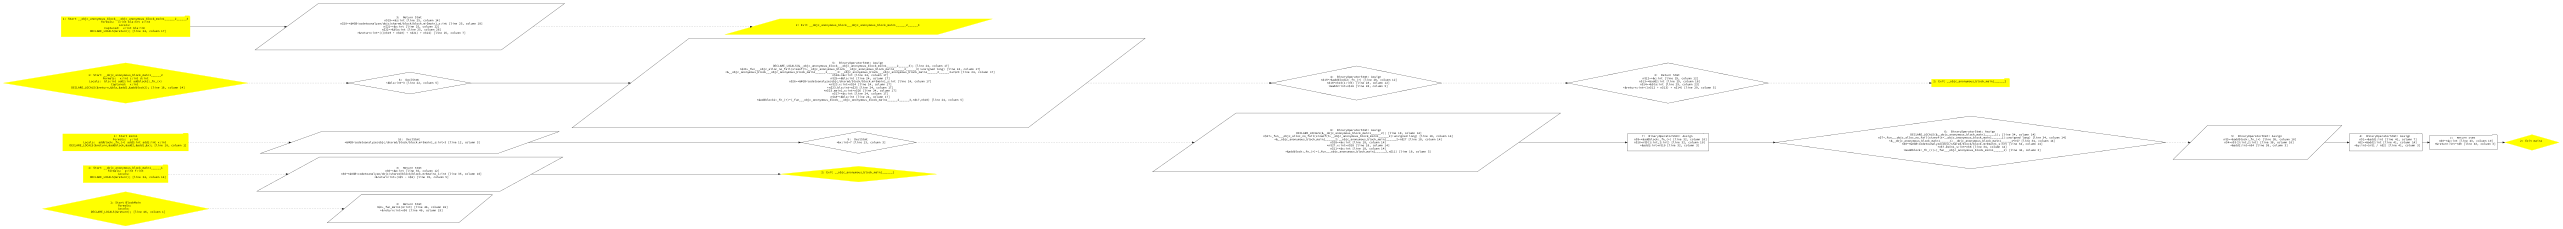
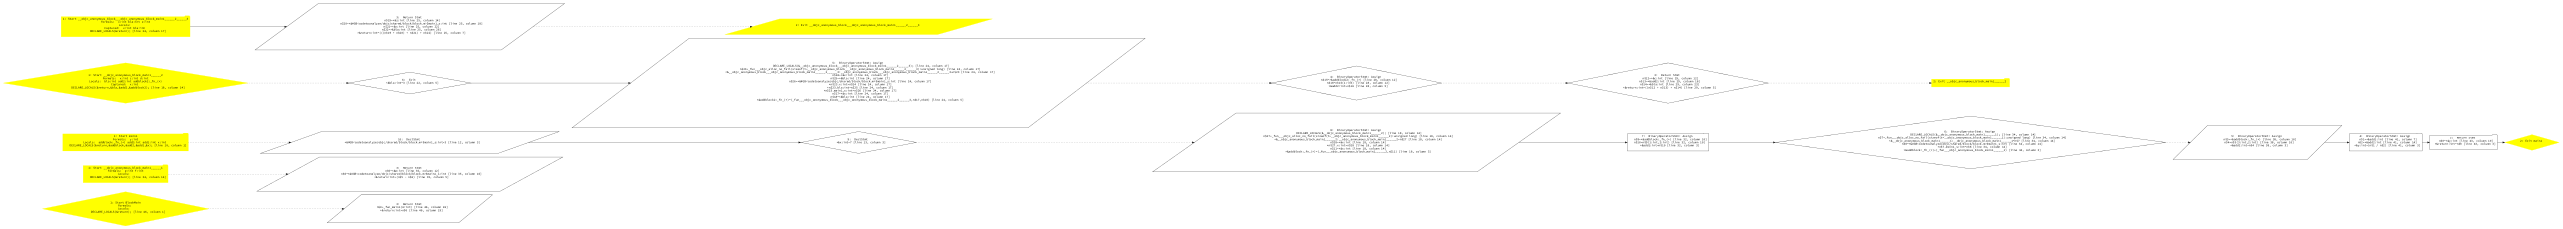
node "6:  DeclStmt *&bla:int=3 [line 22, column 5]": label "6:  DeclStmt *&bla:int=3 [line 22, column 5]" -> "6:  Exit *&bla:int=3 [line 22, column 5]"
node "2: Exit __objc_anonymous_block_main1______1": removed
